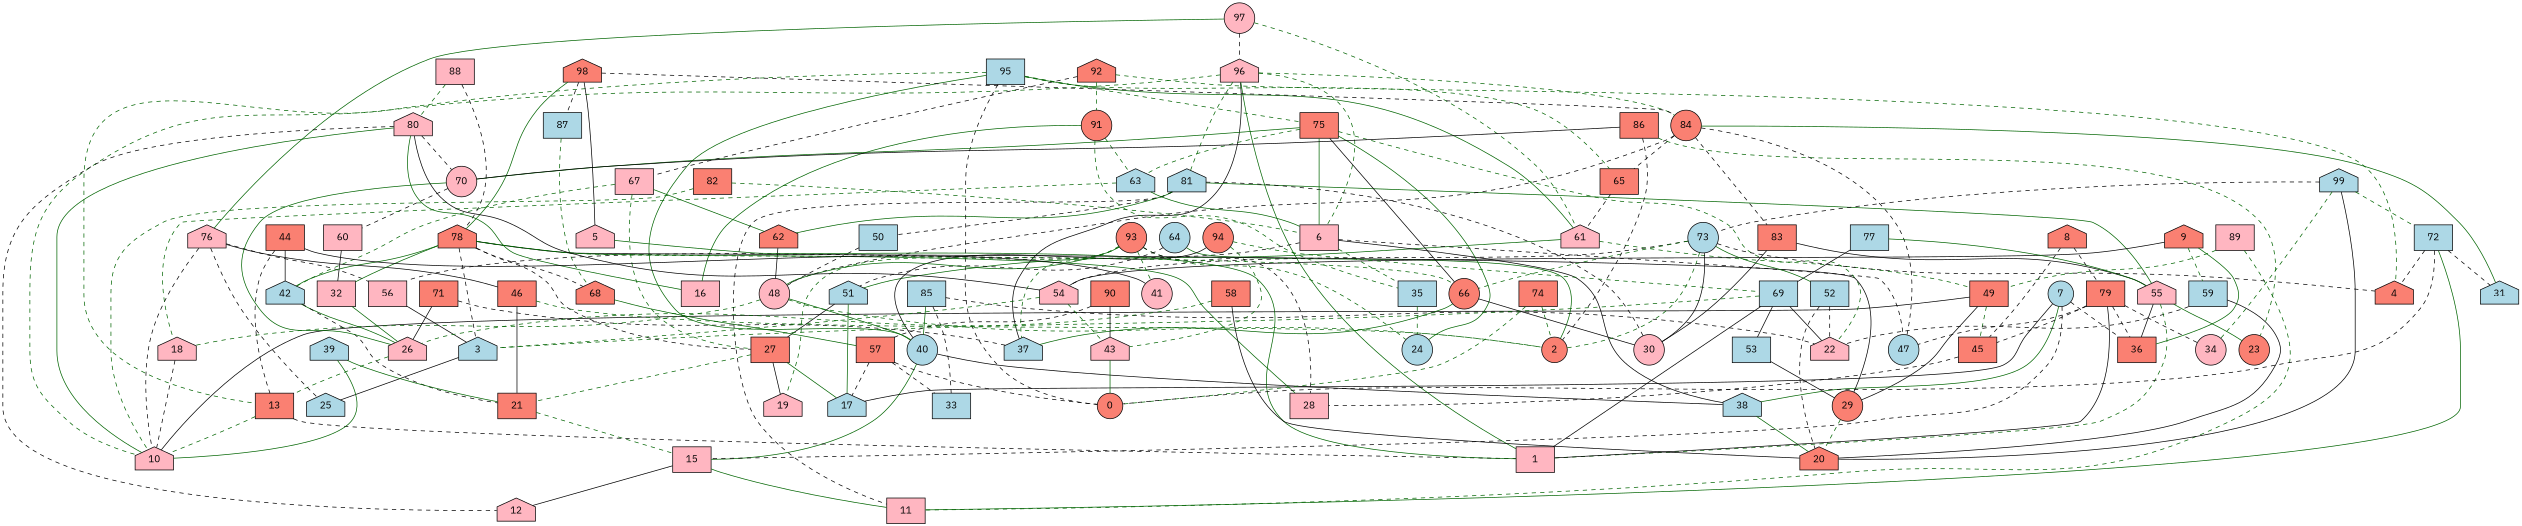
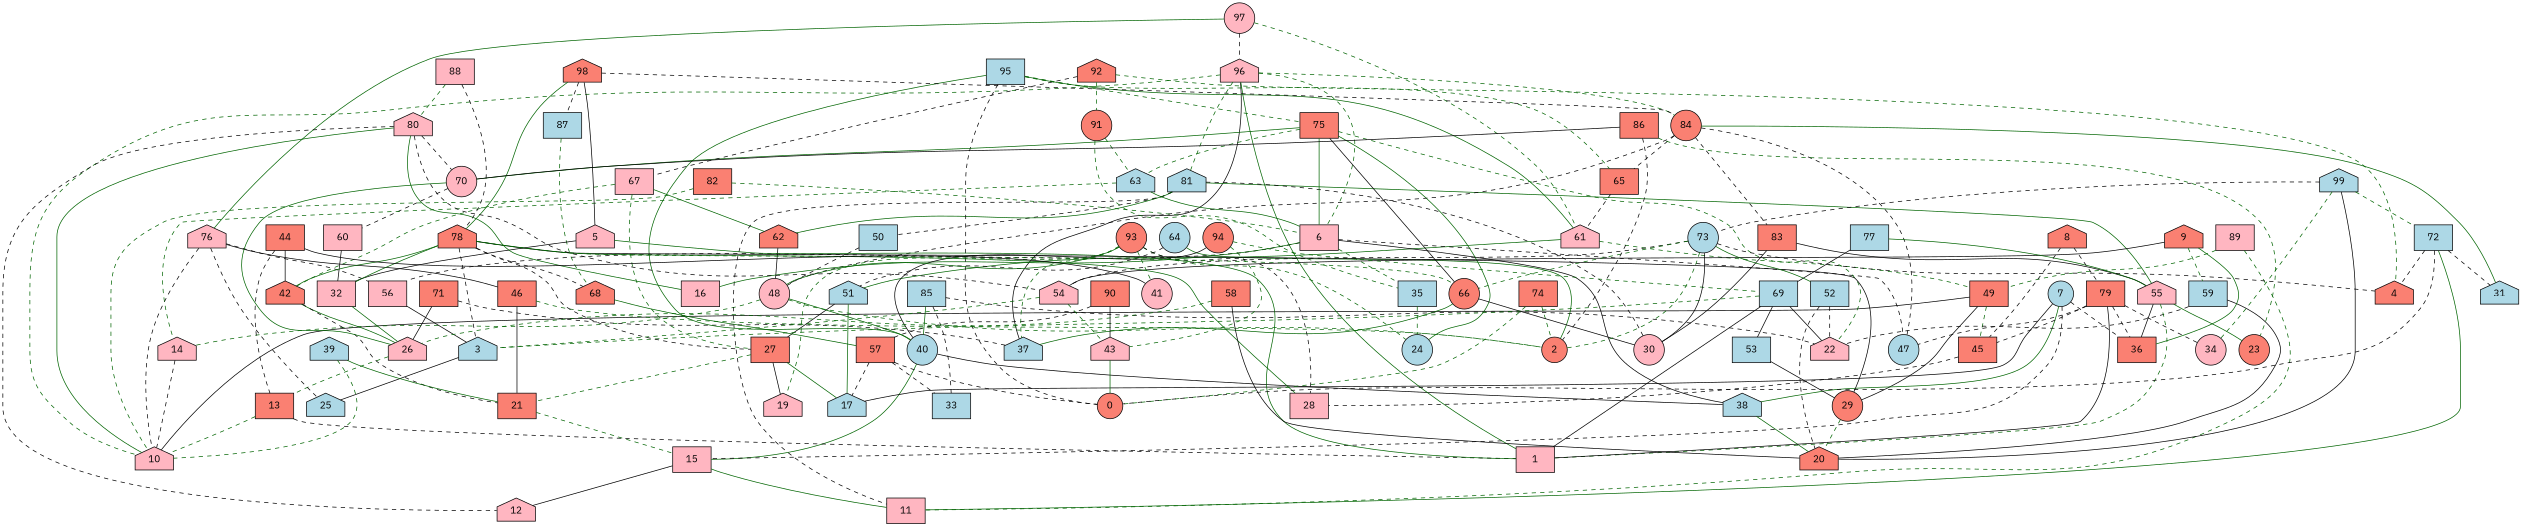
edge "95" -- "13": removed
edge "91" -- "16": now "6" -- "16"
edge "5" -- "32": added
edge "80" -- "54": style solid -> dashed
node "42": fillcolor lightblue -> salmon
node "18": label "18" -> "14"
edge "39" -- "10": style solid -> dashed
